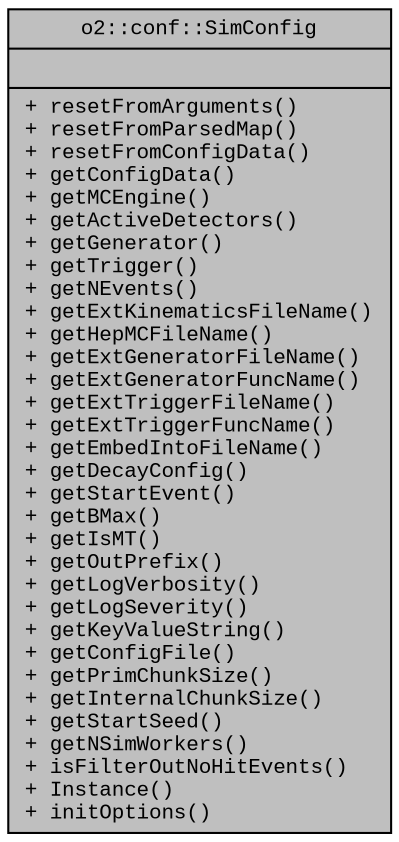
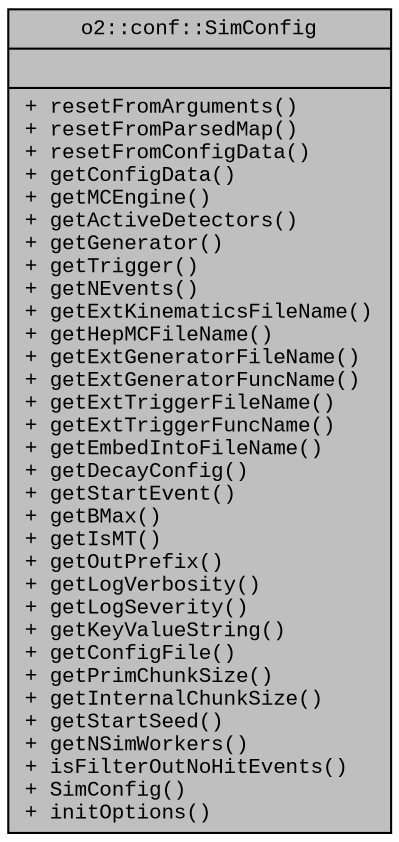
node "o2::conf::SimConfig": text "+ Instance()" -> "+ SimConfig()"
